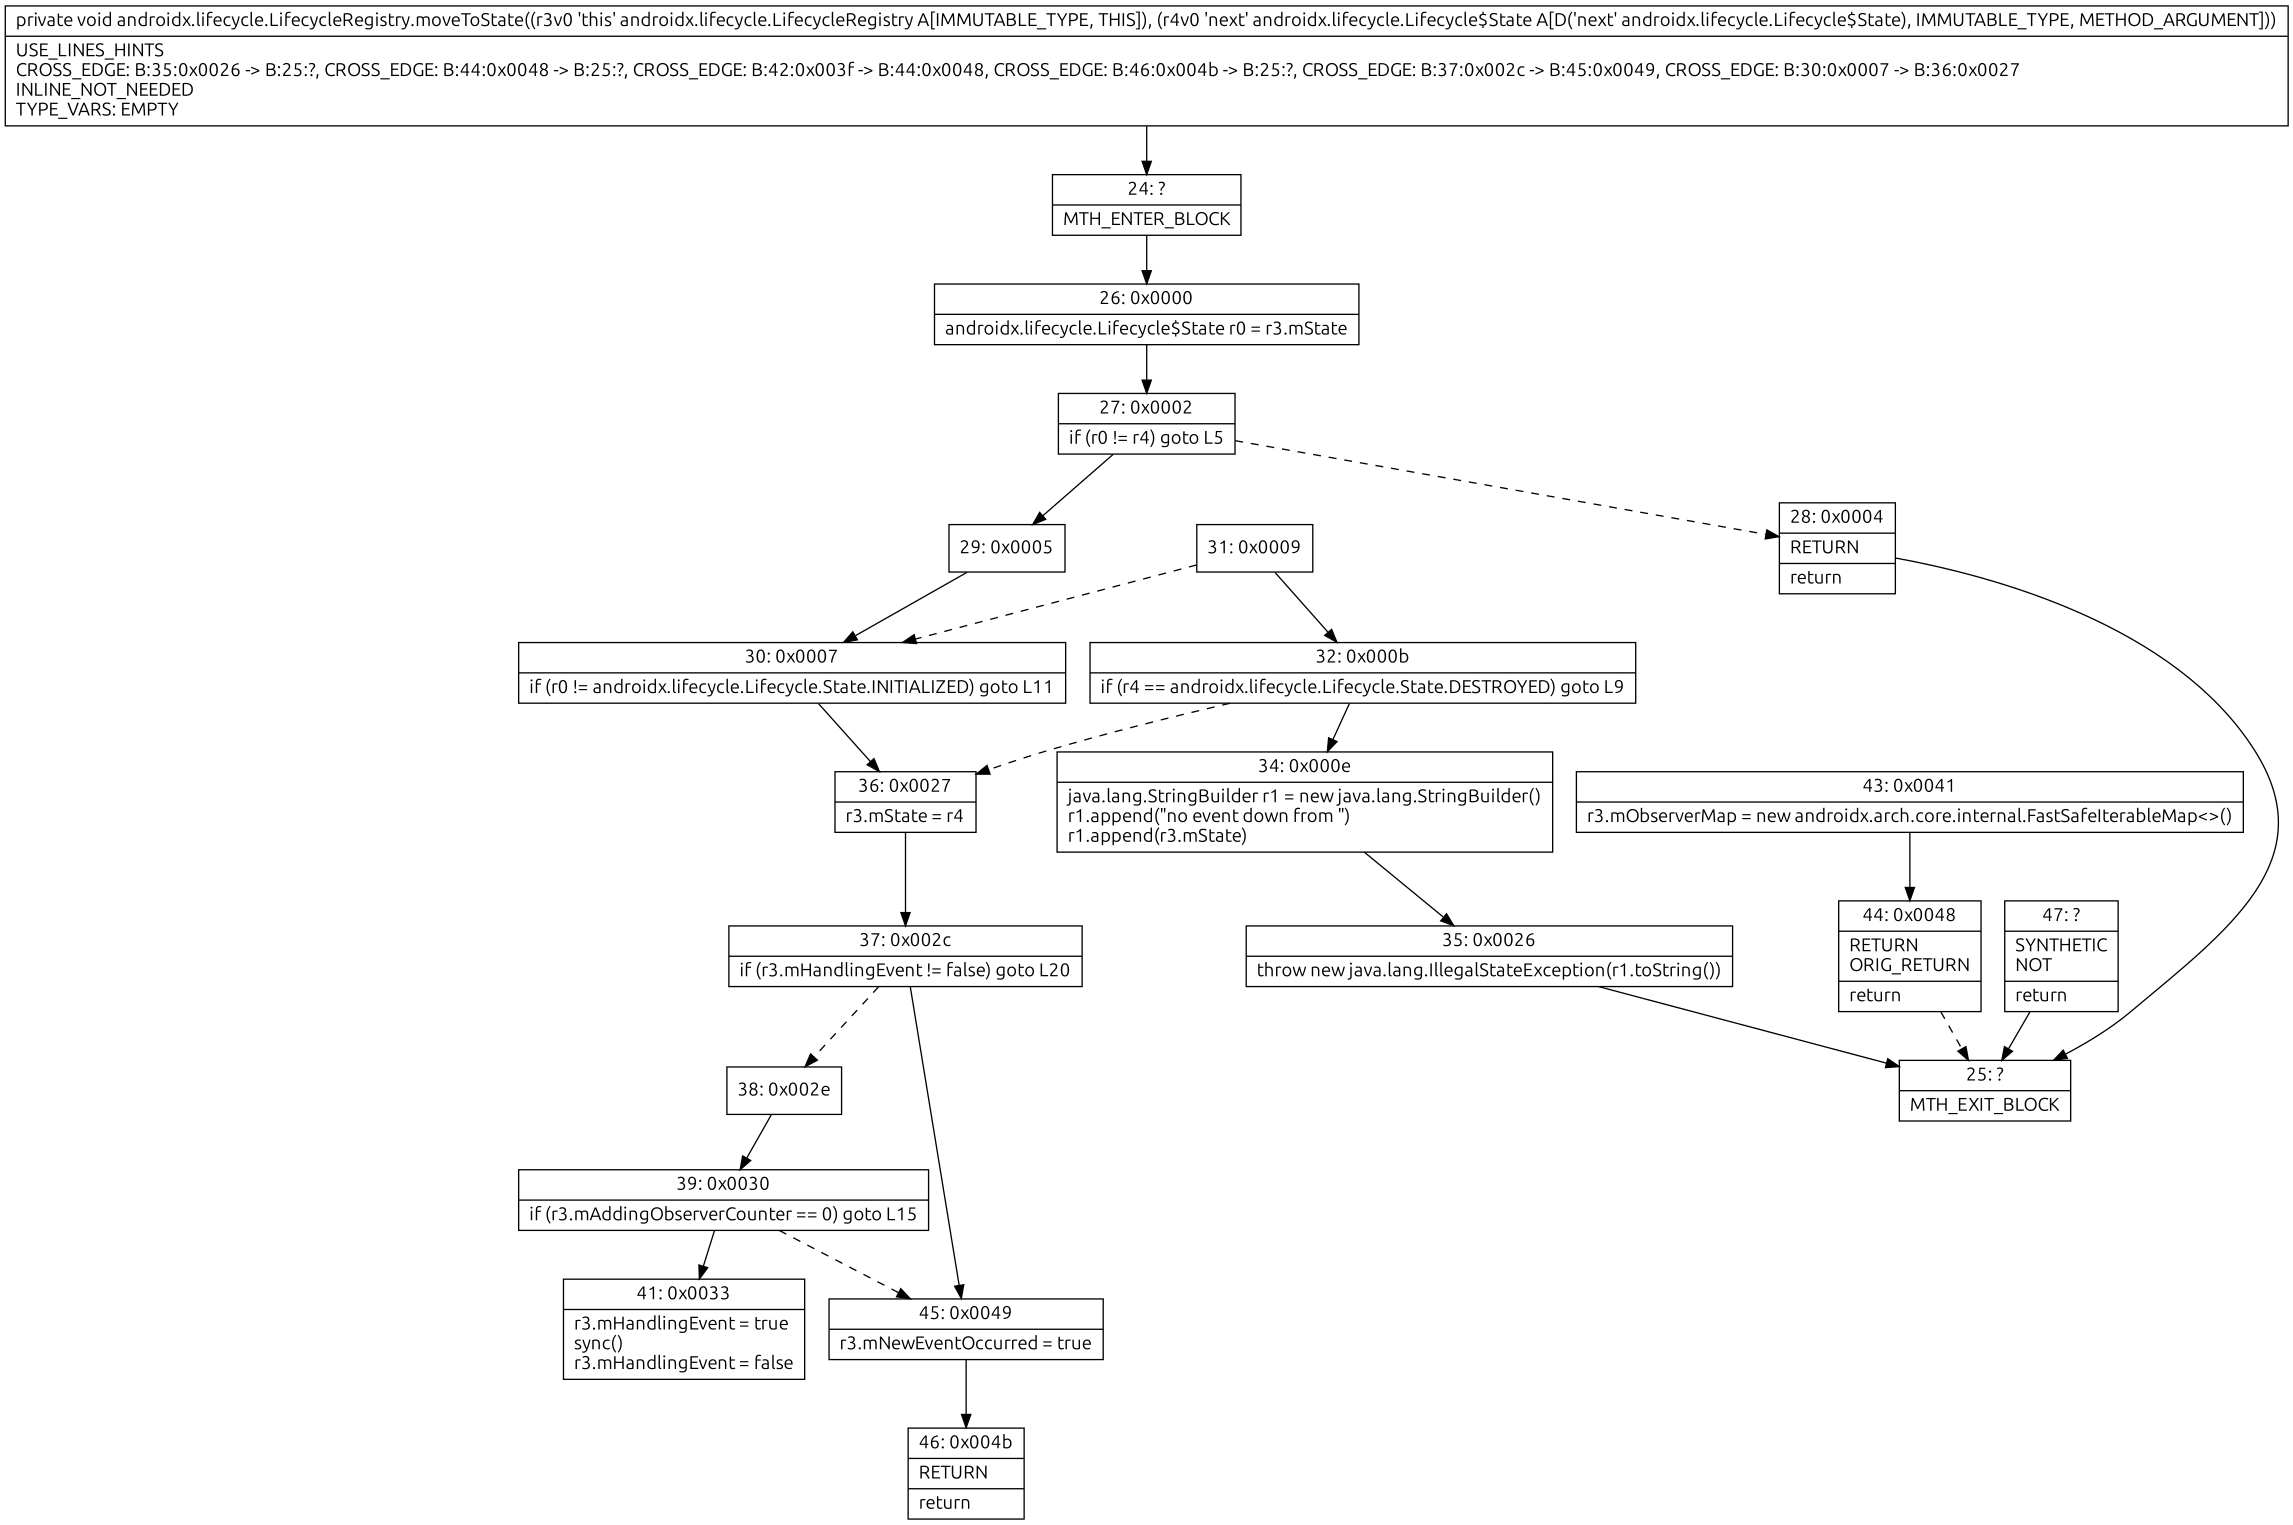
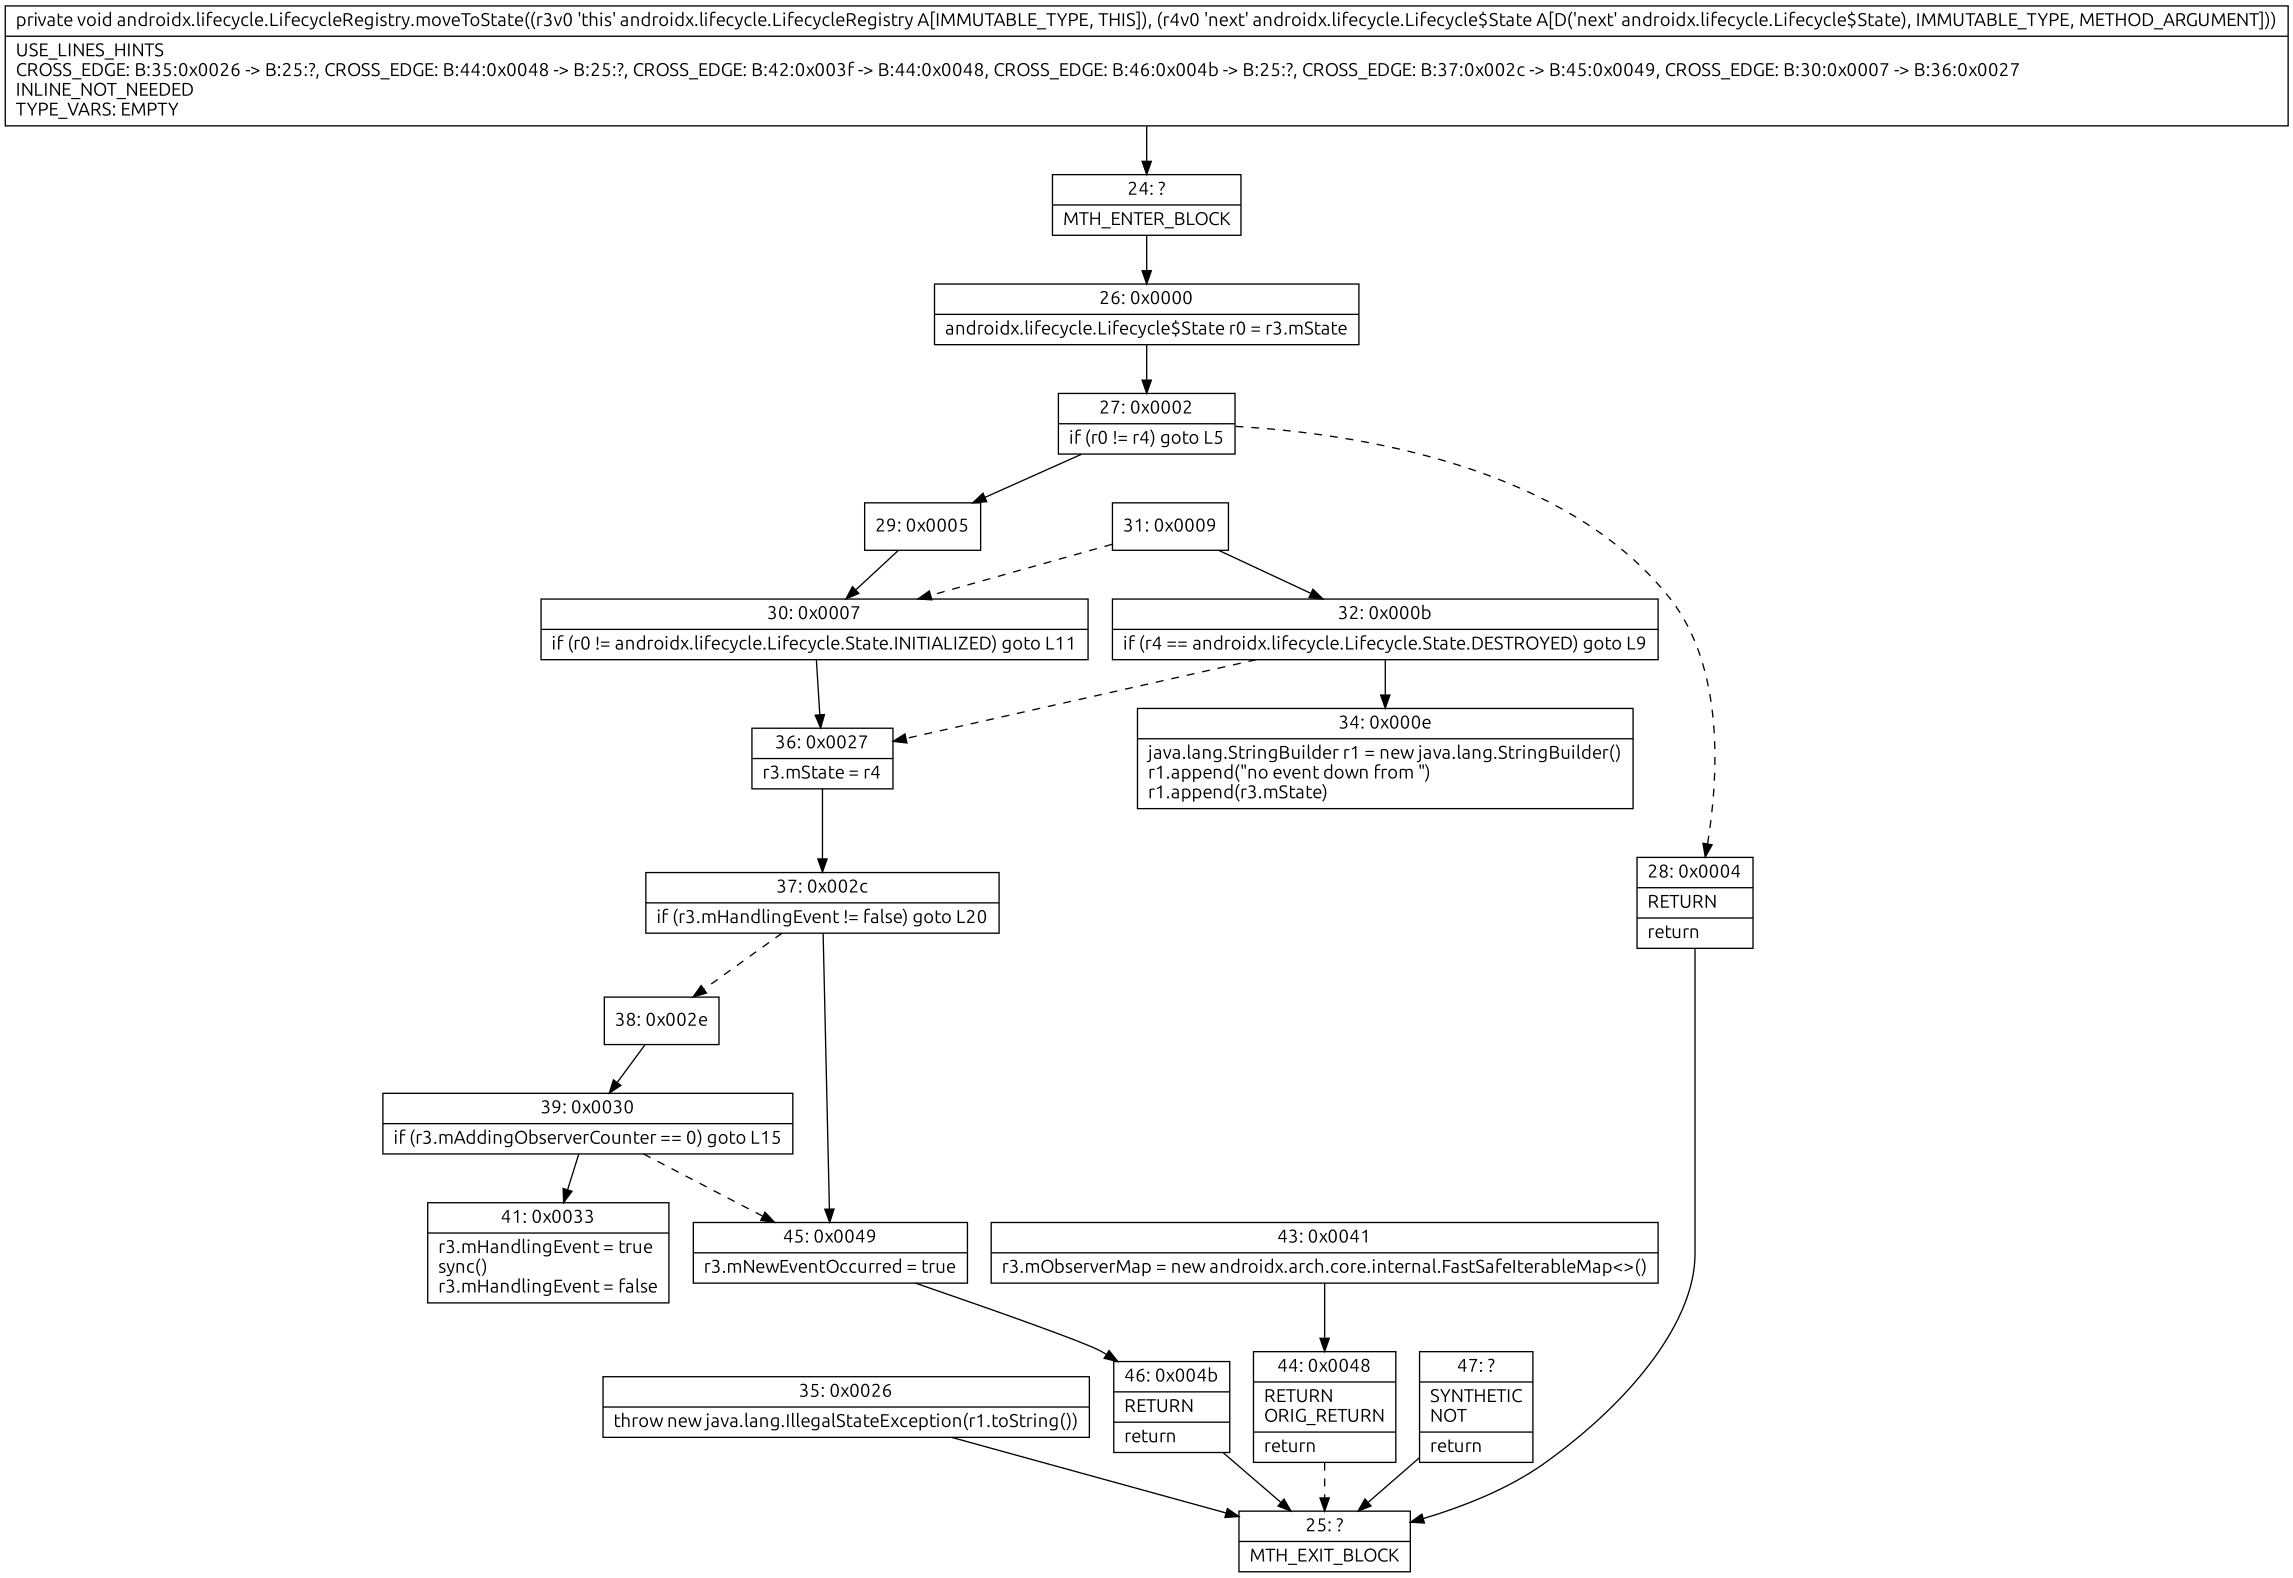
edge "34: 0x000e" -> "35: 0x0026": removed
edge "46: 0x004b" -> "25: ?": added
